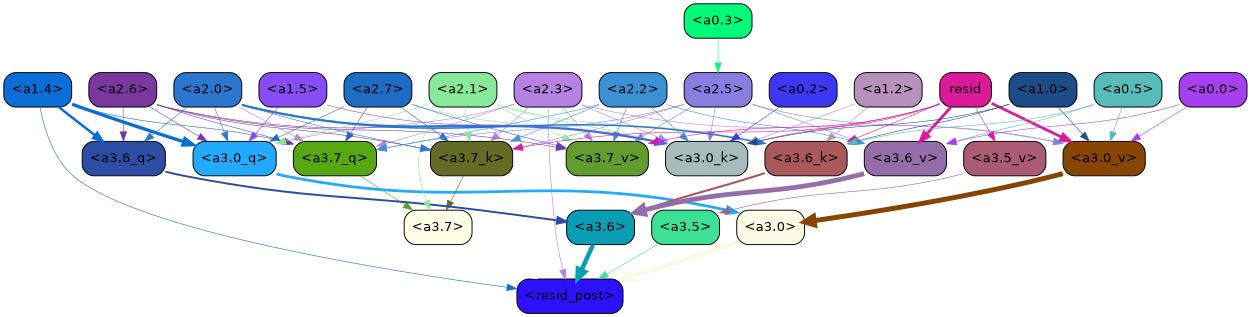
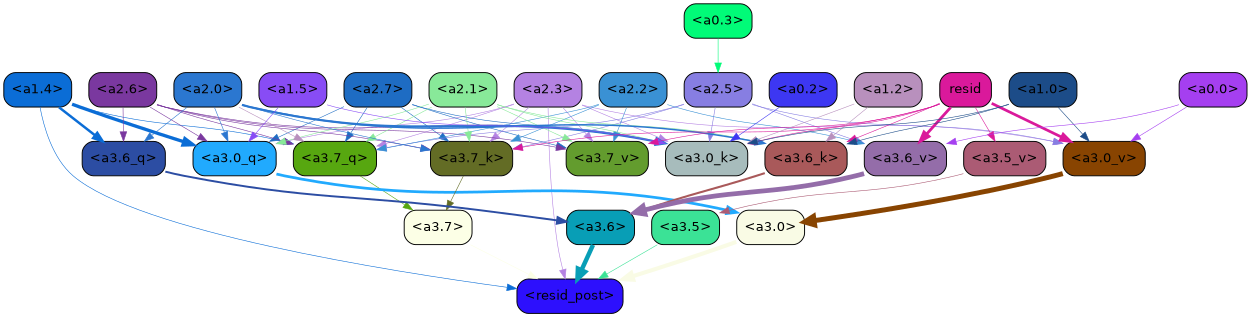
node "<a0.5>": removed
edge "<a2.5>" -> "<a3.7_v>": removed
edge "<a2.2>" -> "<a3.0_k>": removed
edge "<a2.7>" -> "<a3.0_k>": color #88e999 -> #1e6cc3
edge "<a2.1>" -> "<a3.7>": now "<a2.1>" -> "<a3.7_q>"
